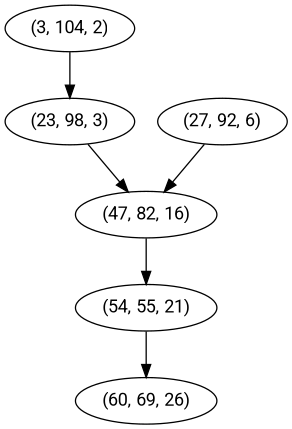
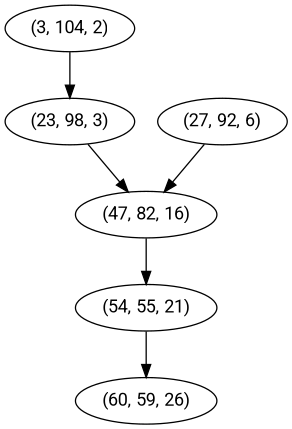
node "(60, 69, 26)": label "(60, 69, 26)" -> "(60, 59, 26)"
